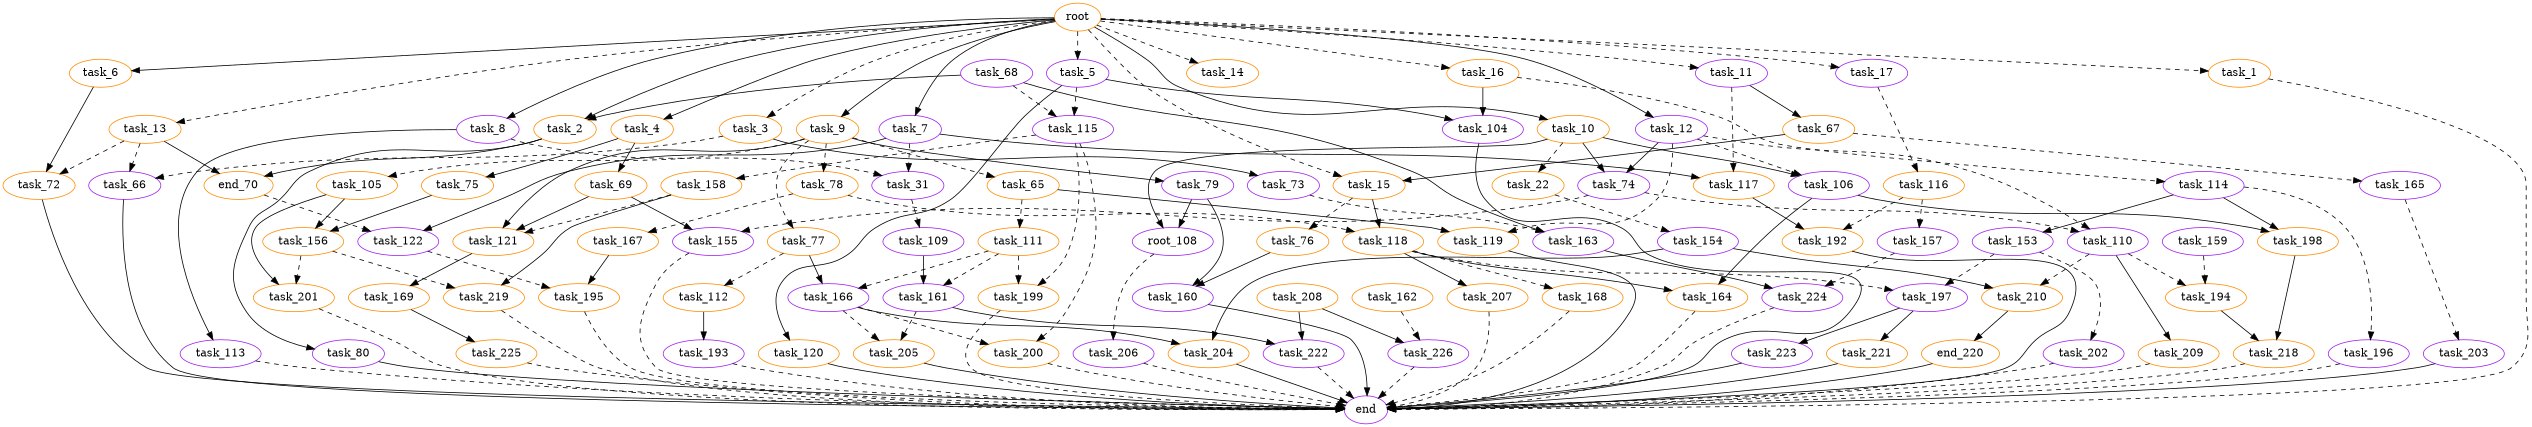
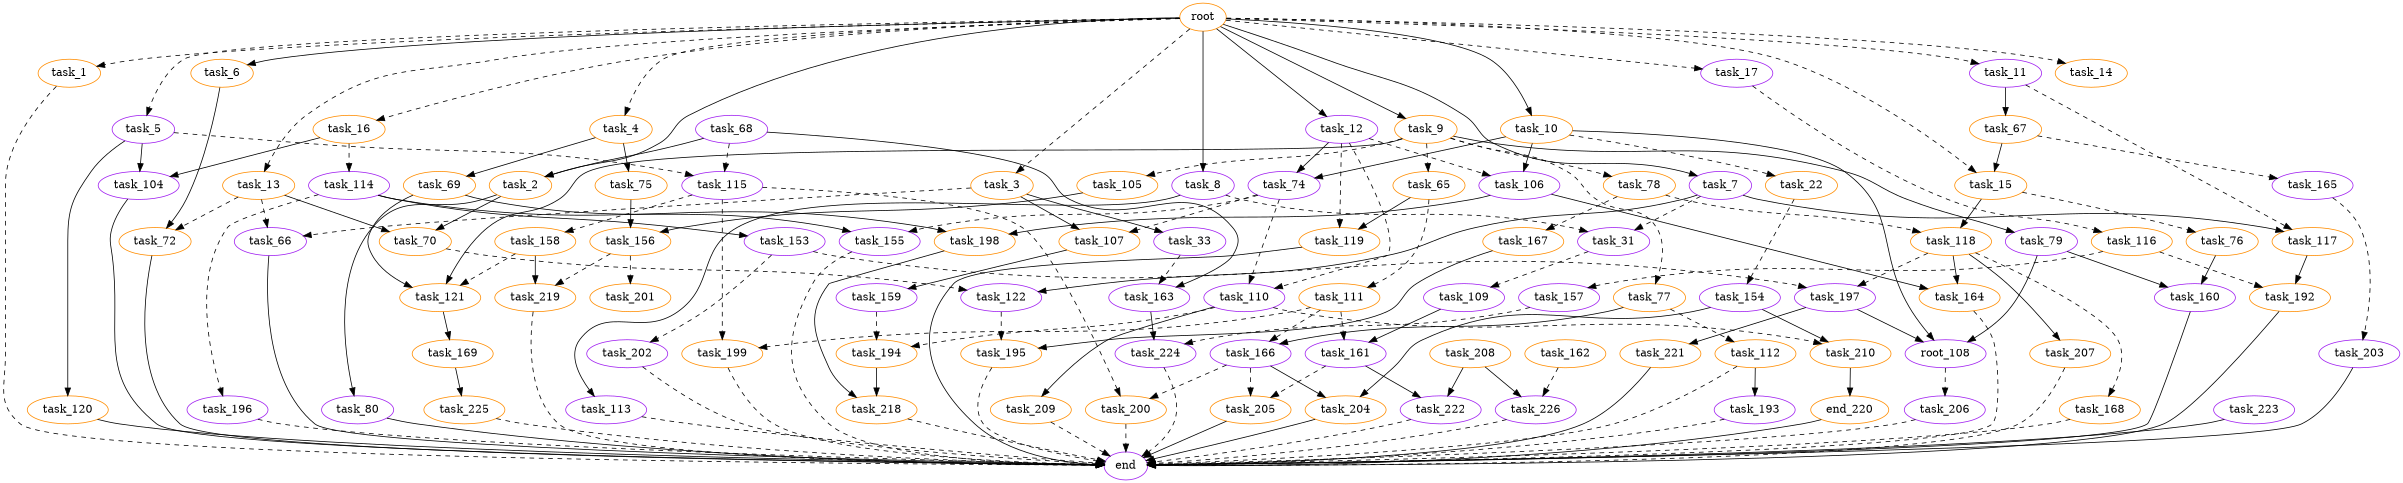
edge "root" -> "task_4": style solid -> dashed
node "end_70": label "end_70" -> "task_70"
node "task_73": label "task_73" -> "task_33"
edge "task_105" -> "task_201": removed
node "task_107": added
edge "task_197" -> "task_223": now "task_197" -> "root_108"
edge "task_201" -> "end": now "task_112" -> "end"
